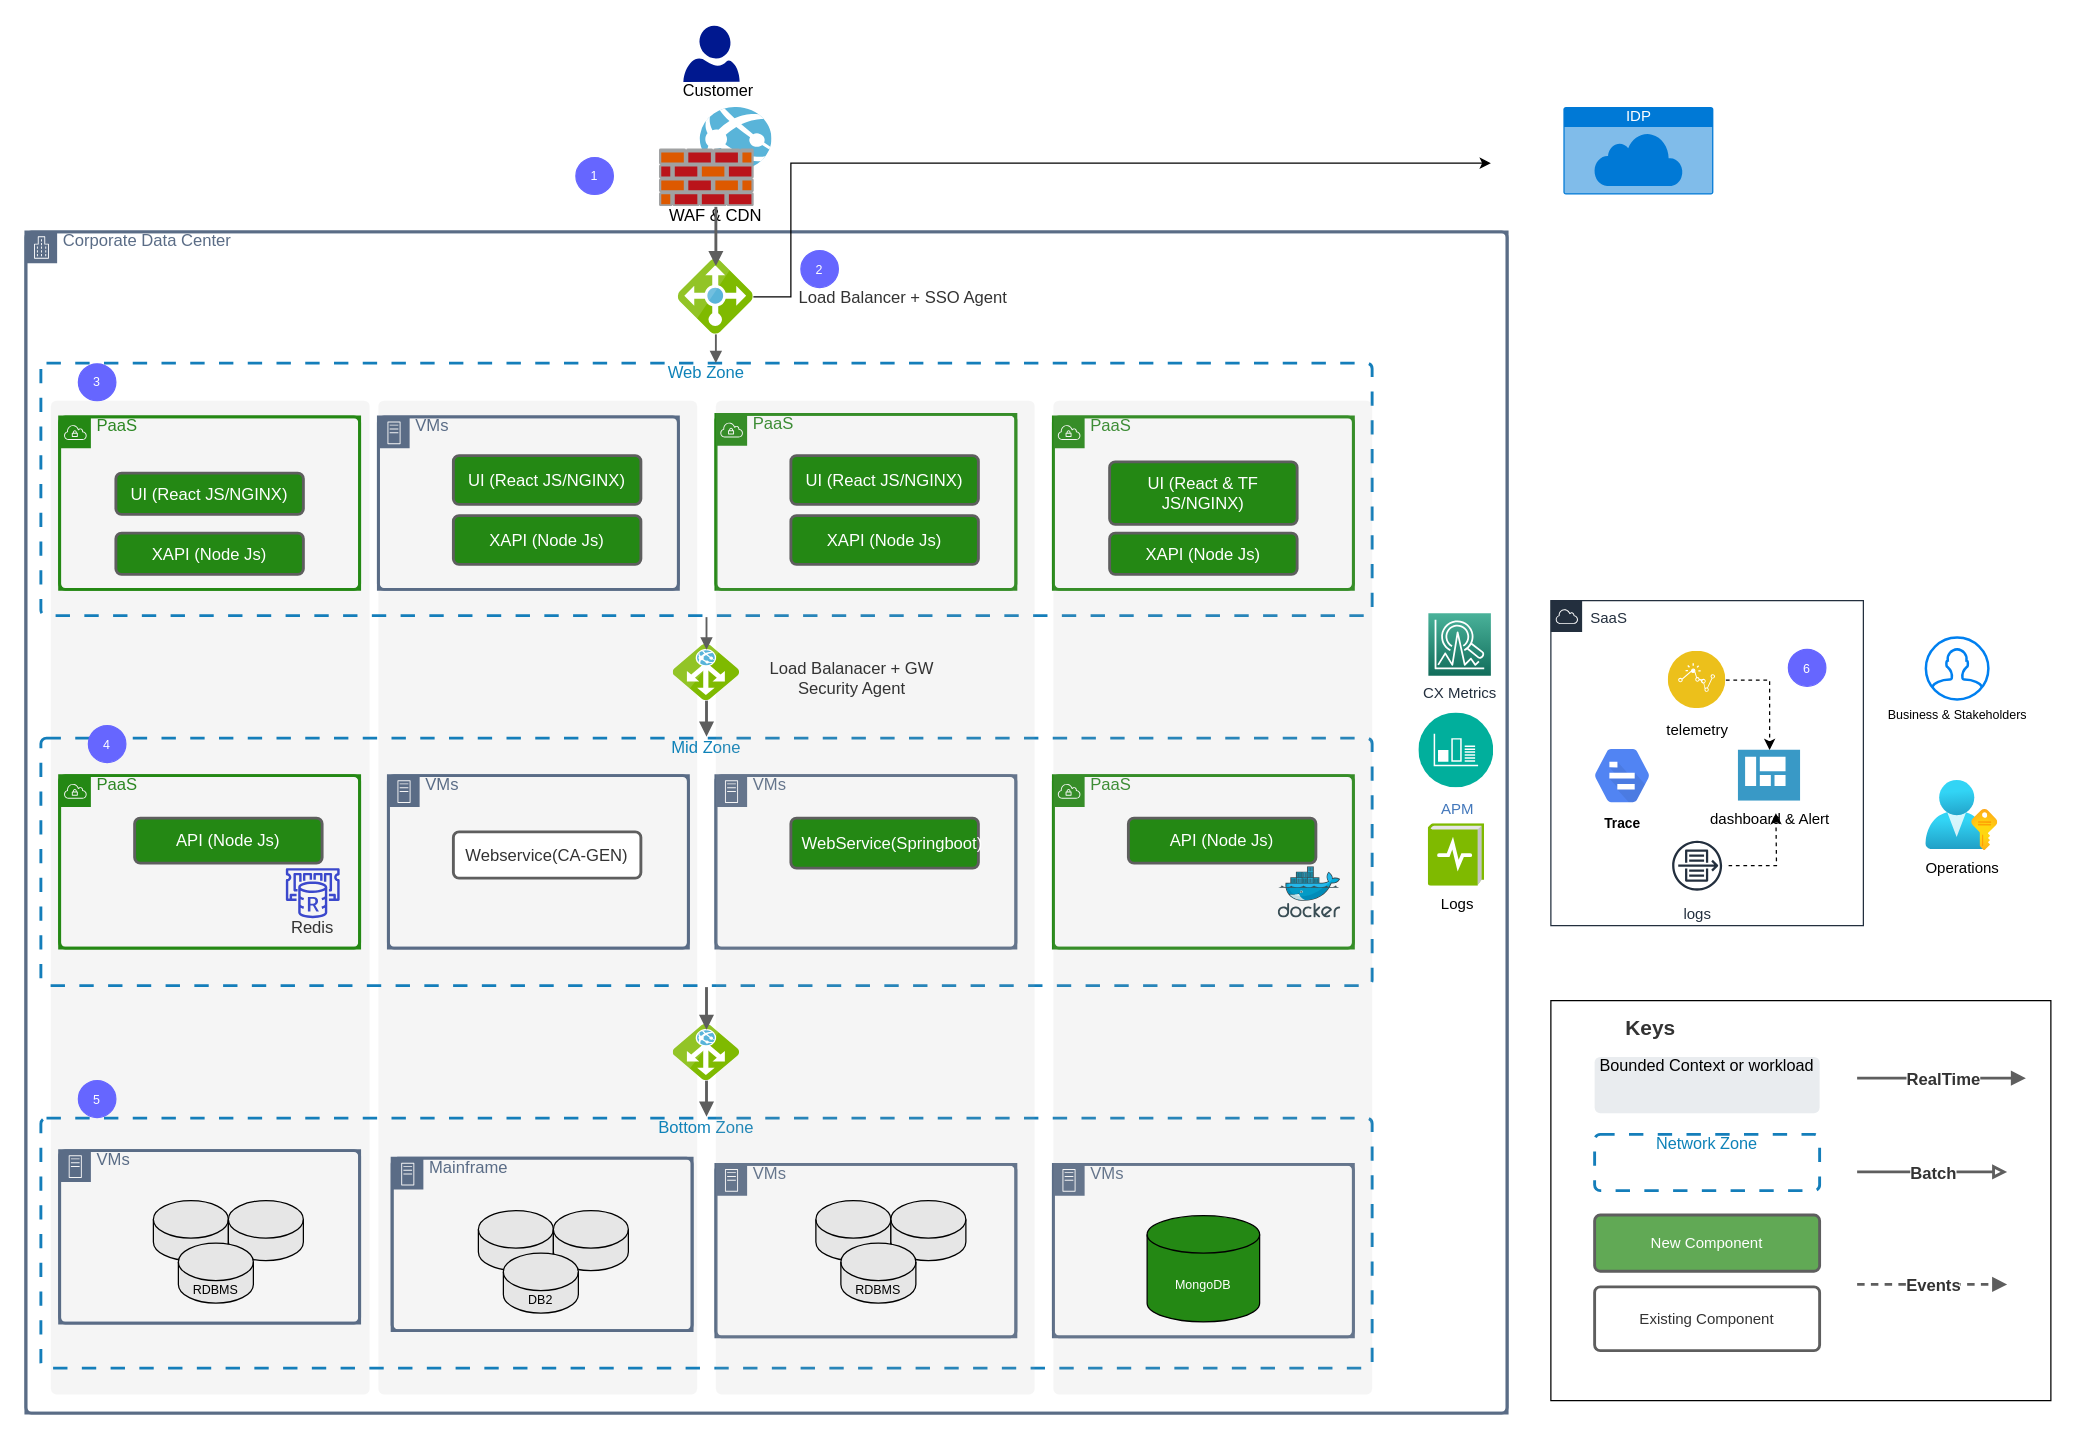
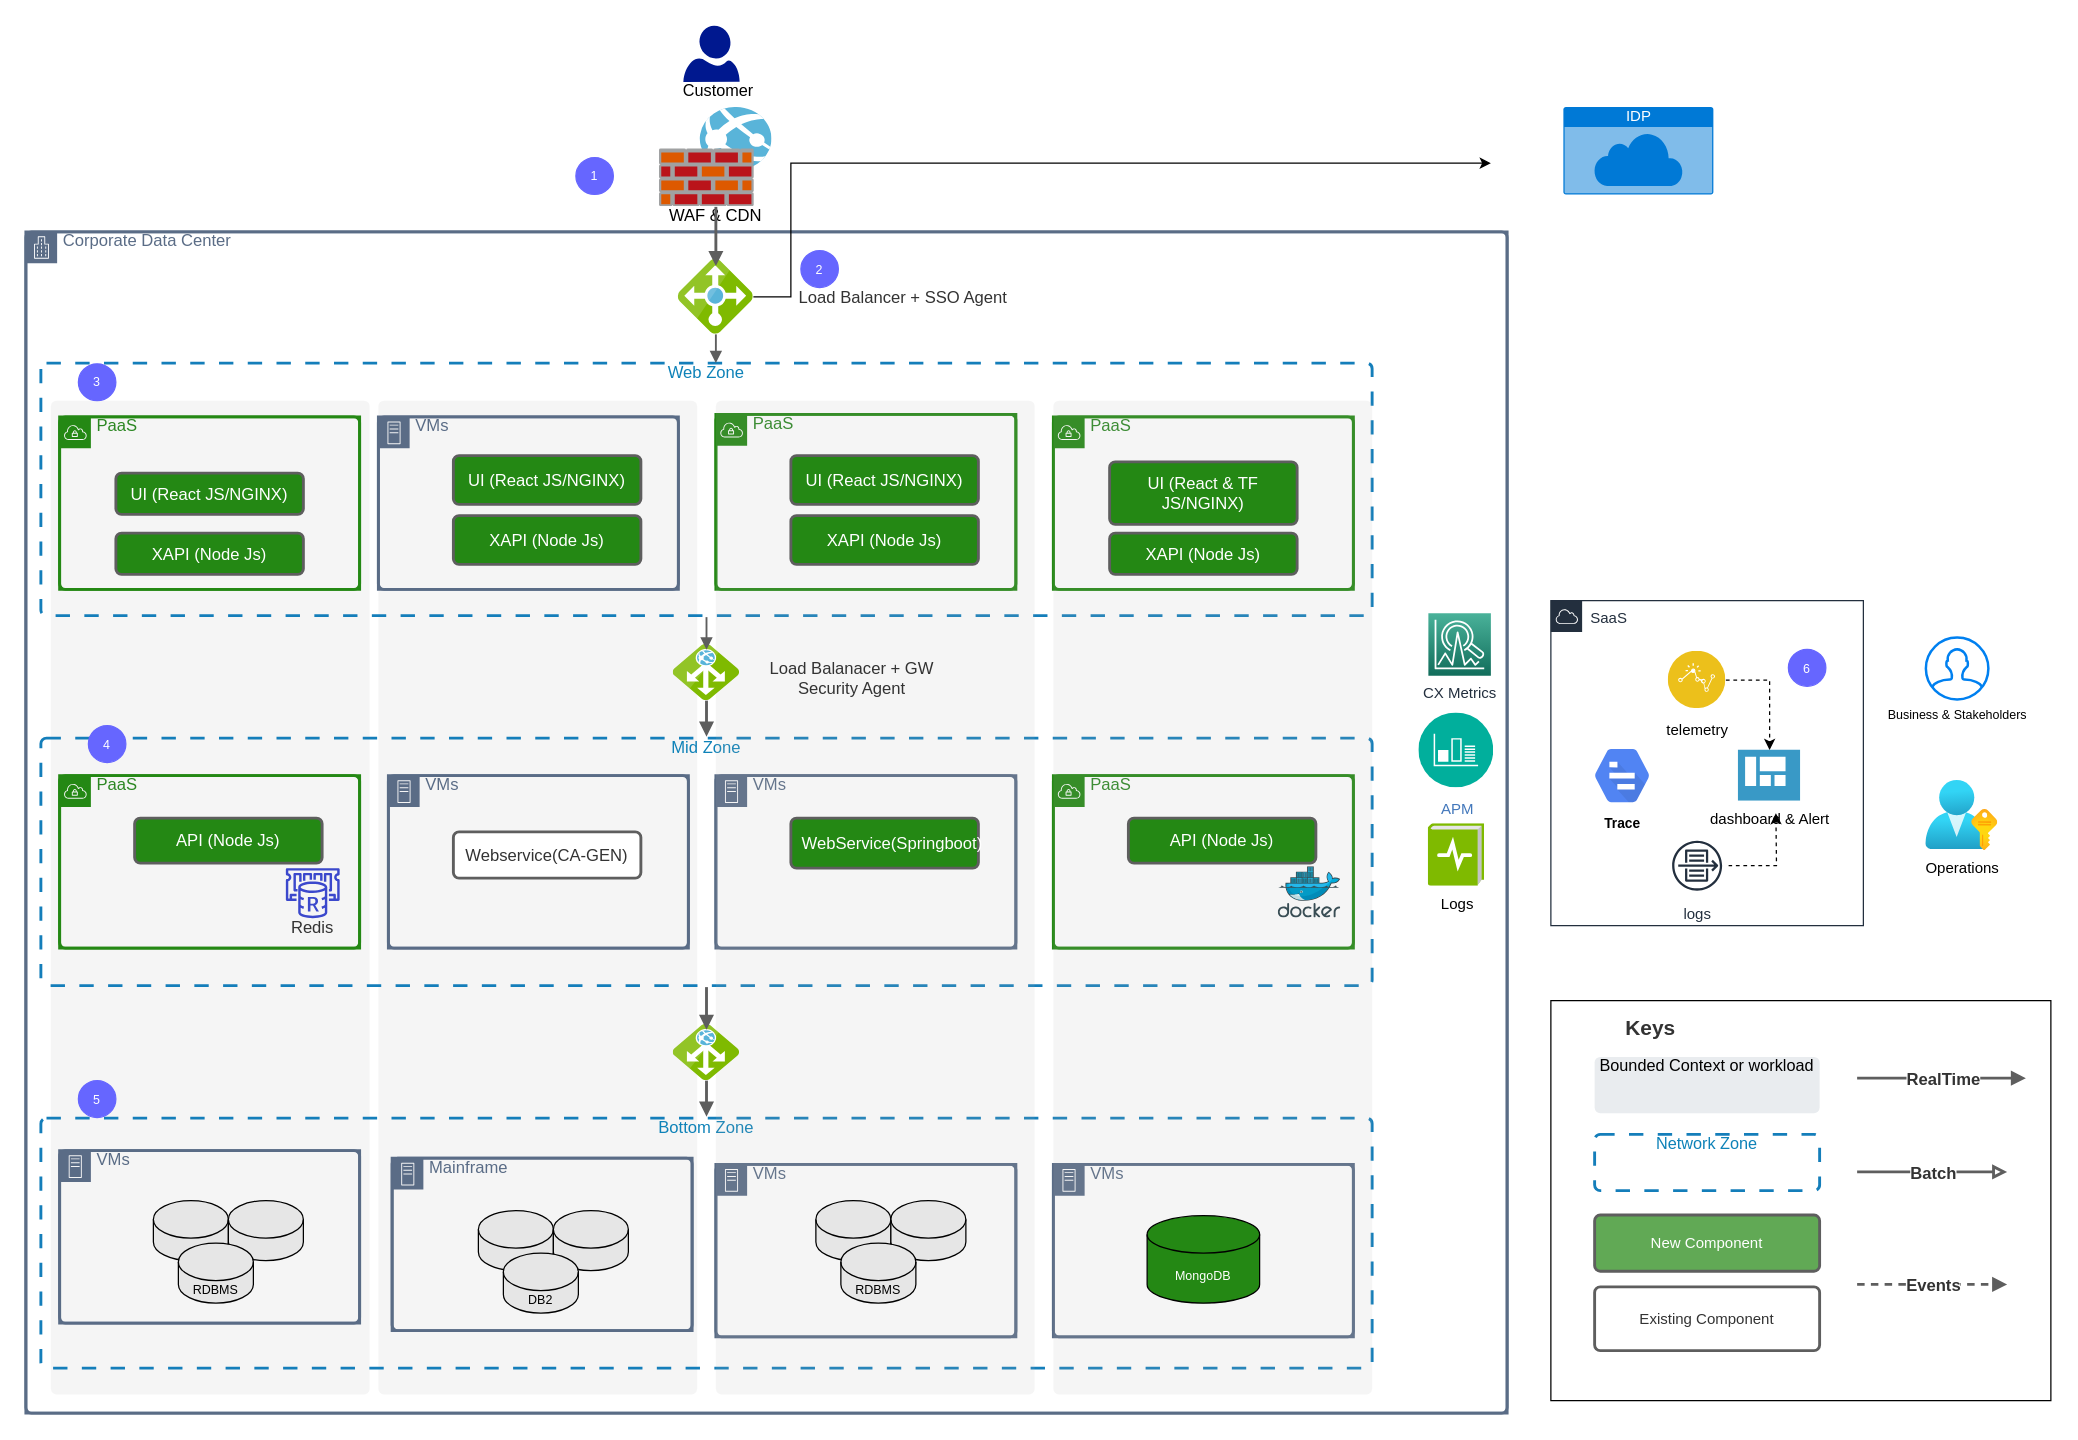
node "MongoDB": size 113x106 -> 113x88
